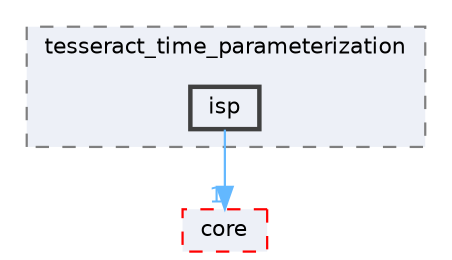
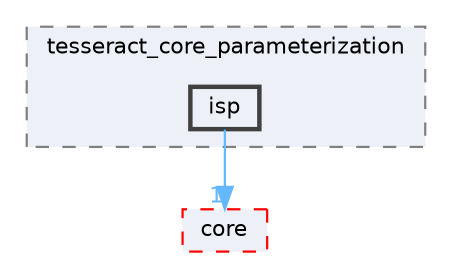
cluster "tesseract_time_parameterization": label "tesseract_time_parameterization" -> "tesseract_core_parameterization"
